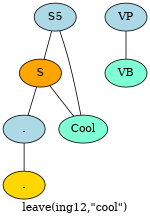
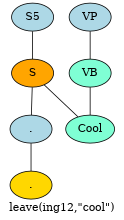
edge "S5" -- "Cool": now "VB" -- "Cool"
